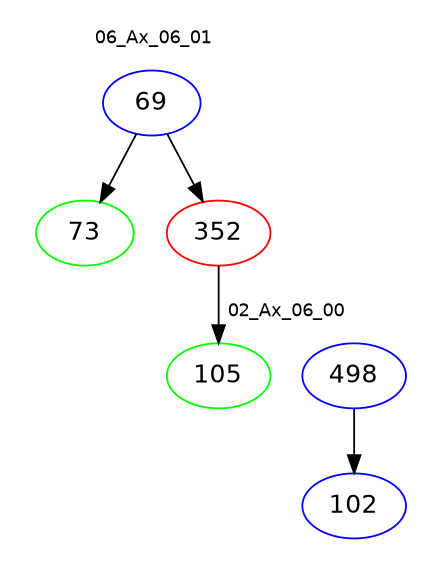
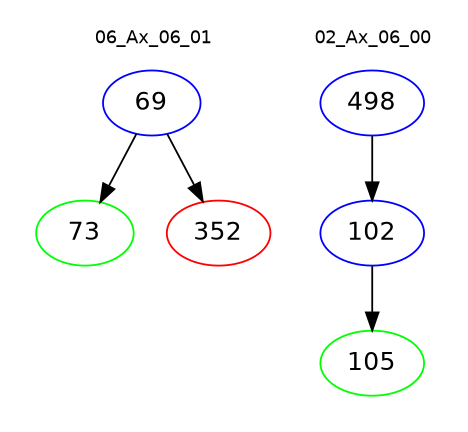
edge "352" -> "105": now "102" -> "105"
